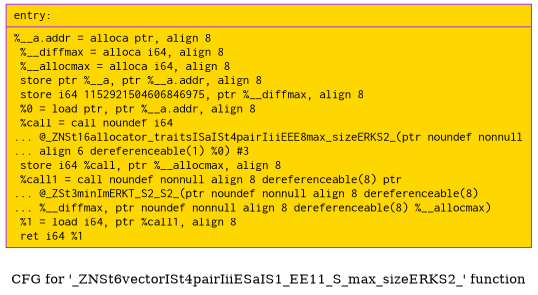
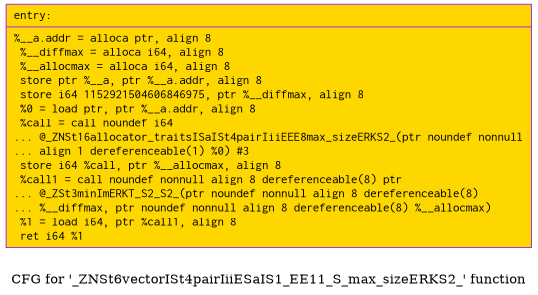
node "entry:": text "... align 6 dereferenceable(1) %0) #3" -> "... align 1 dereferenceable(1) %0) #3"
